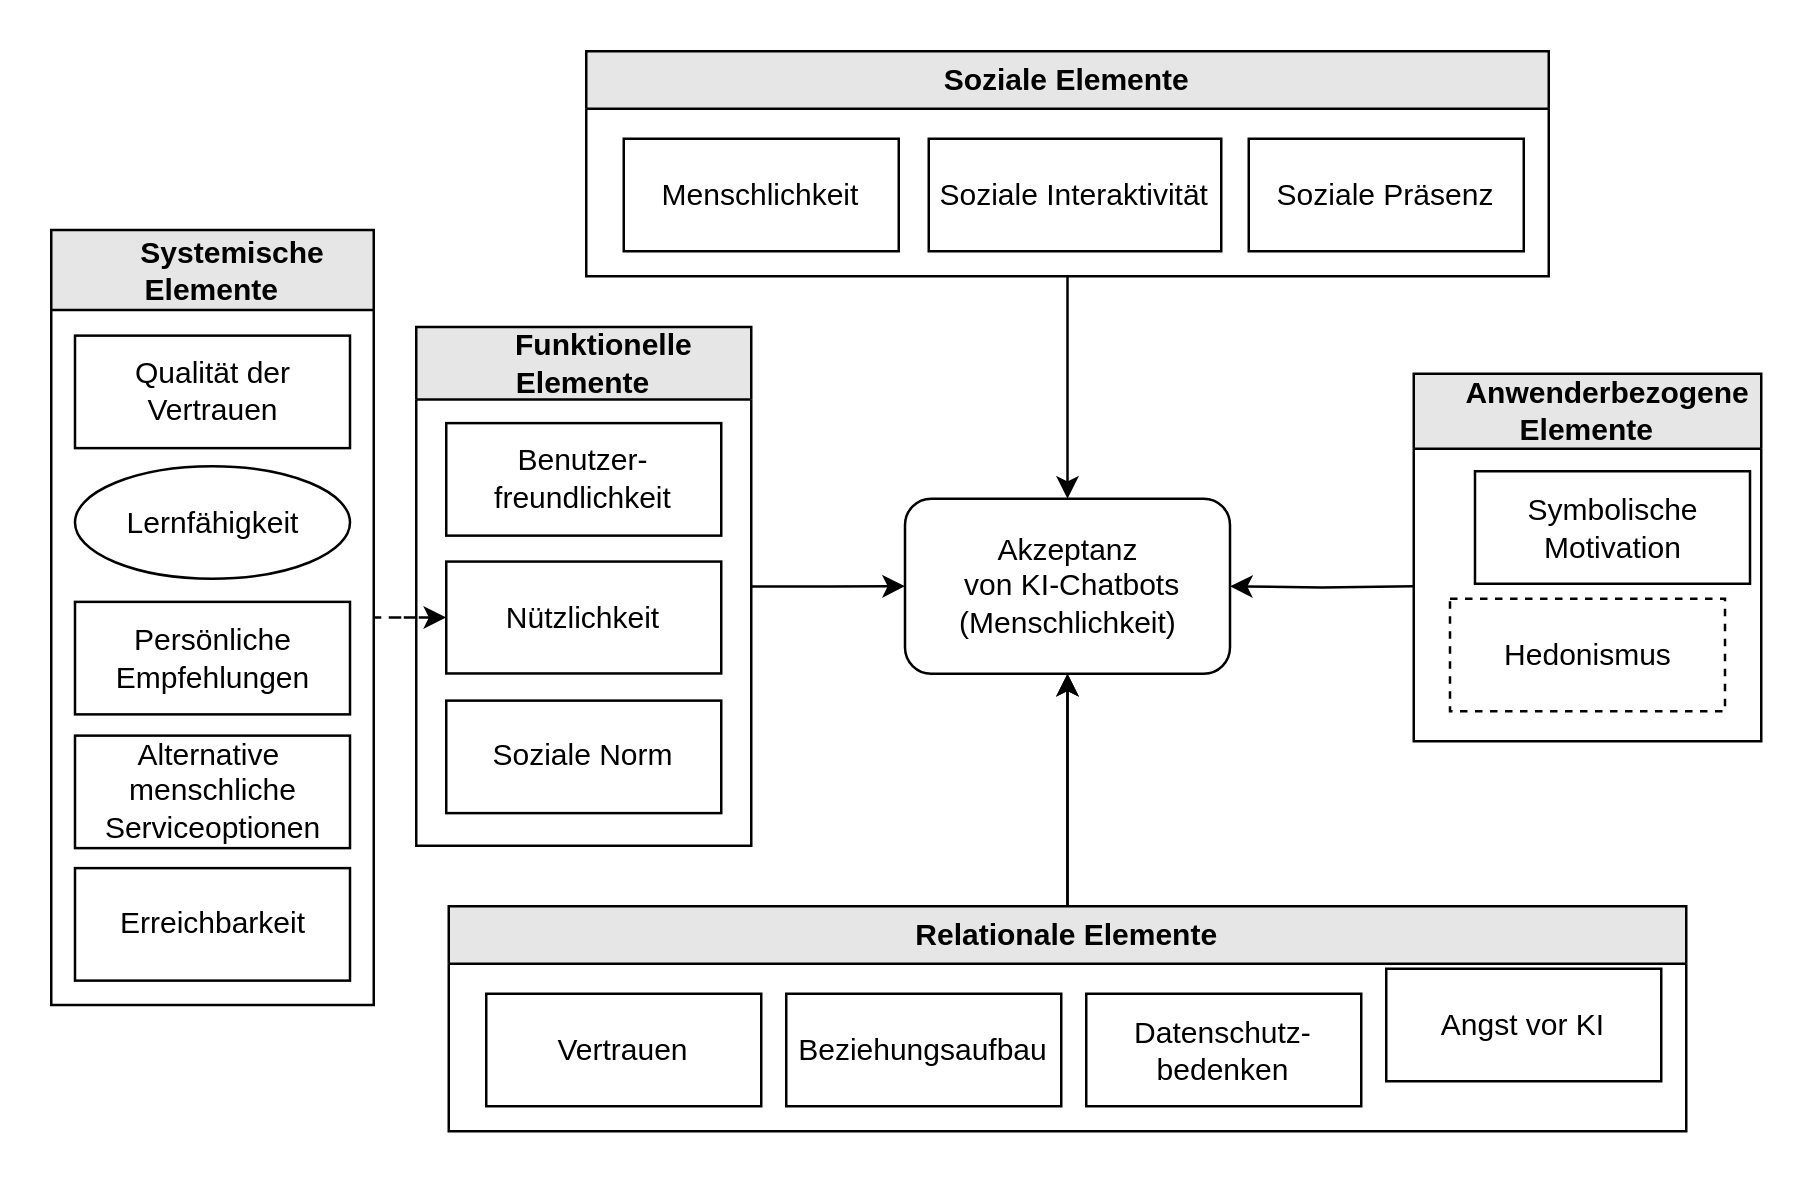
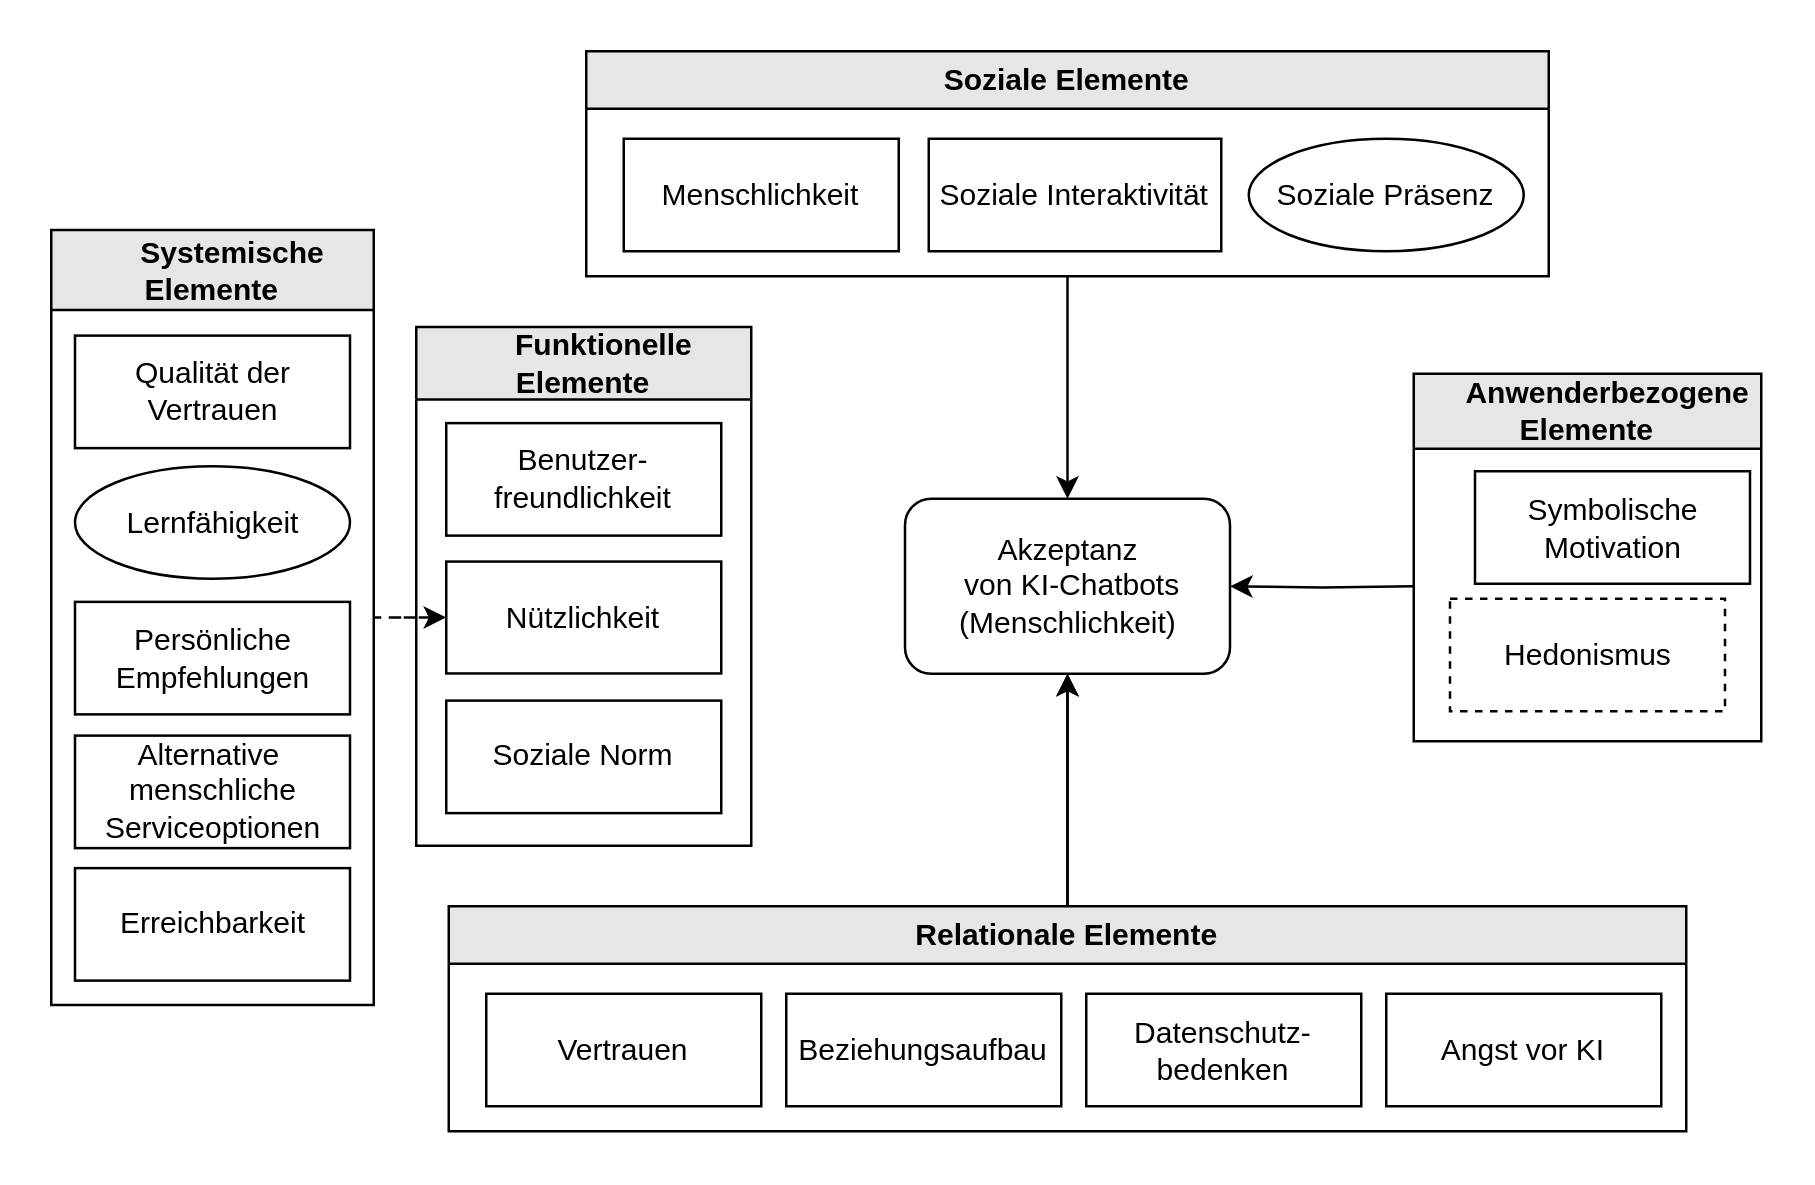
node "Soziale Präsenz": shape rectangle -> ellipse
edge "Funktionelle Elemente" -> "Akzeptanz von KI-Chatbots (Menschlichkeit)": removed
node "Angst vor KI": moved (1524, 1025) -> (1524, 1050)
